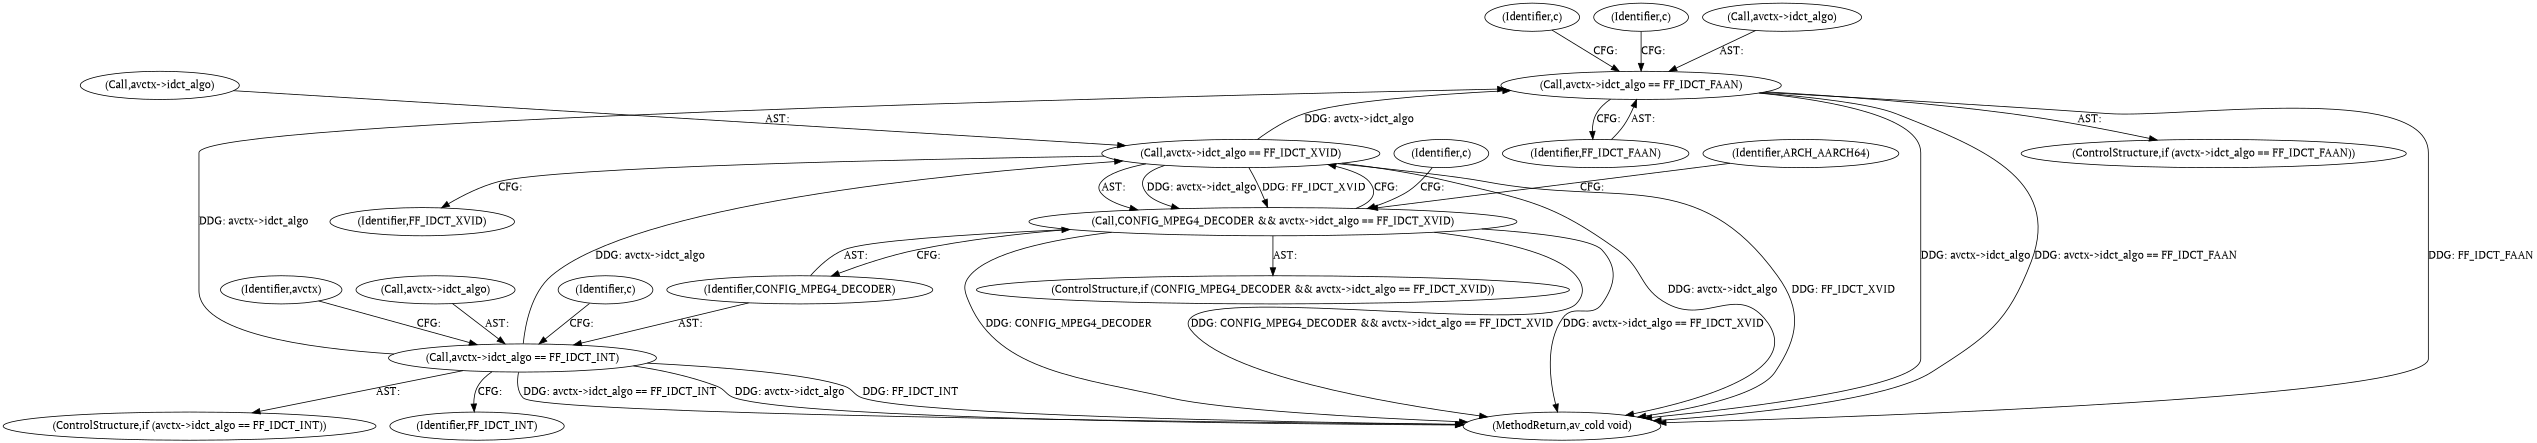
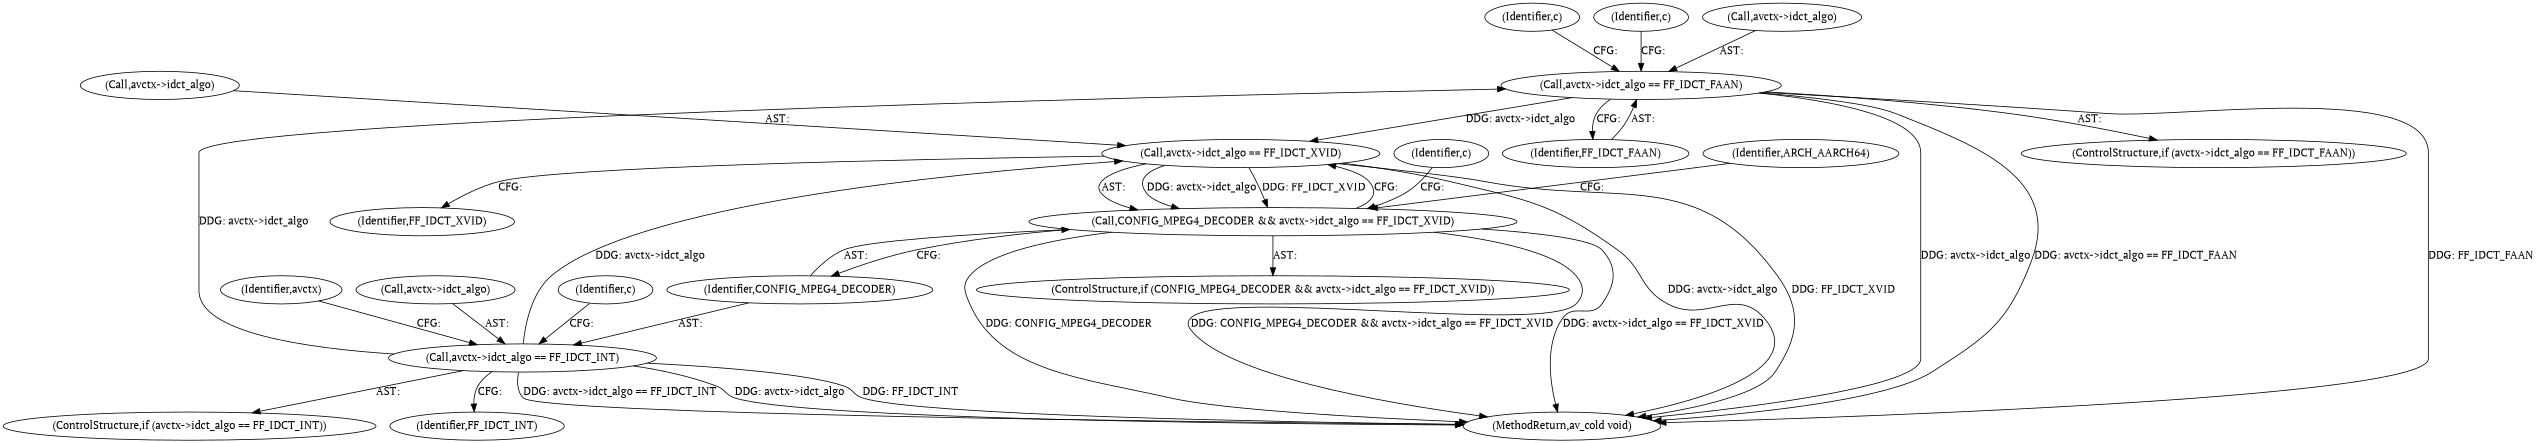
edge "(Call,avctx->idct_algo == FF_IDCT_XVID)" -> "(Call,avctx->idct_algo == FF_IDCT_FAAN)": reversed
